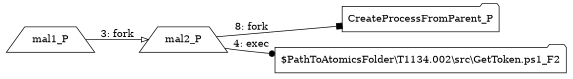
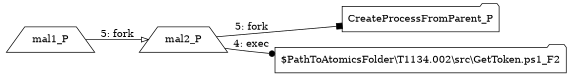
edge "mal2_P" -> "CreateProcessFromParent_P": label "8: fork" -> "5: fork"
edge "mal1_P" -> "mal2_P": label "3: fork" -> "5: fork"
